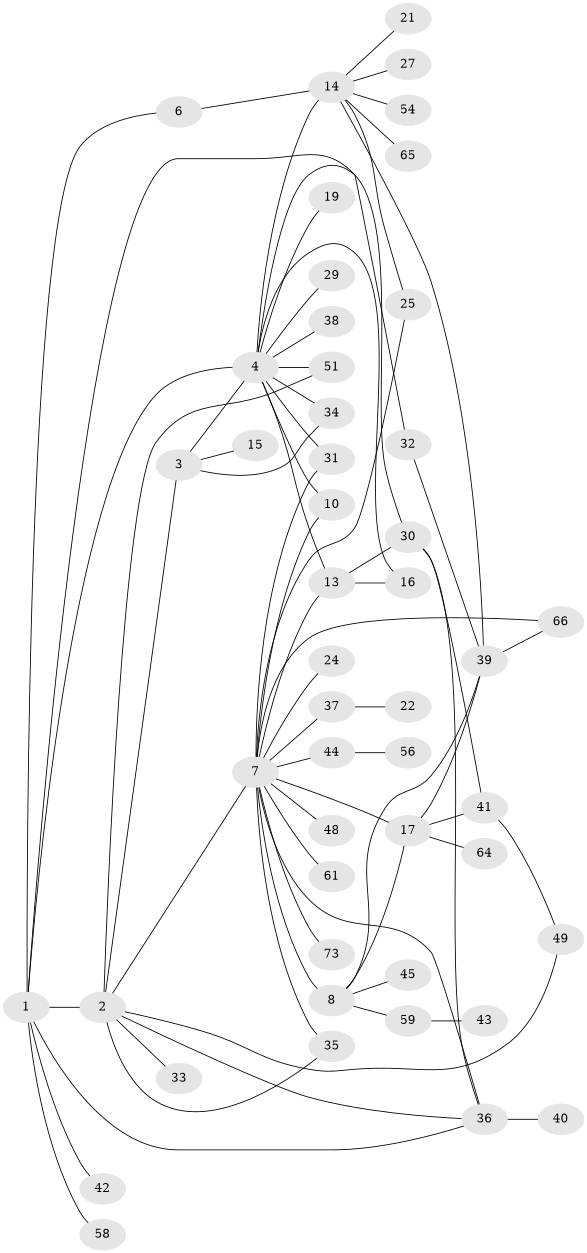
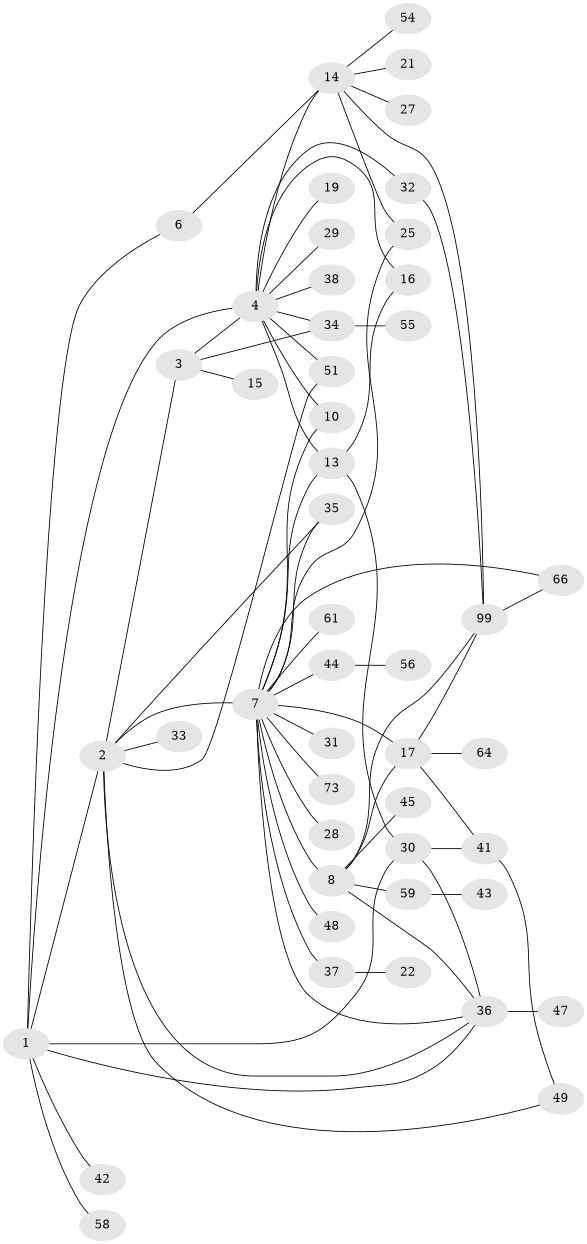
node "65": removed
node "55": added
edge "4" -- "31": removed
node "24": label "24" -> "28"
node "39": label "39" -> "99"
edge "8" -- "36": added
node "40": label "40" -> "47"
